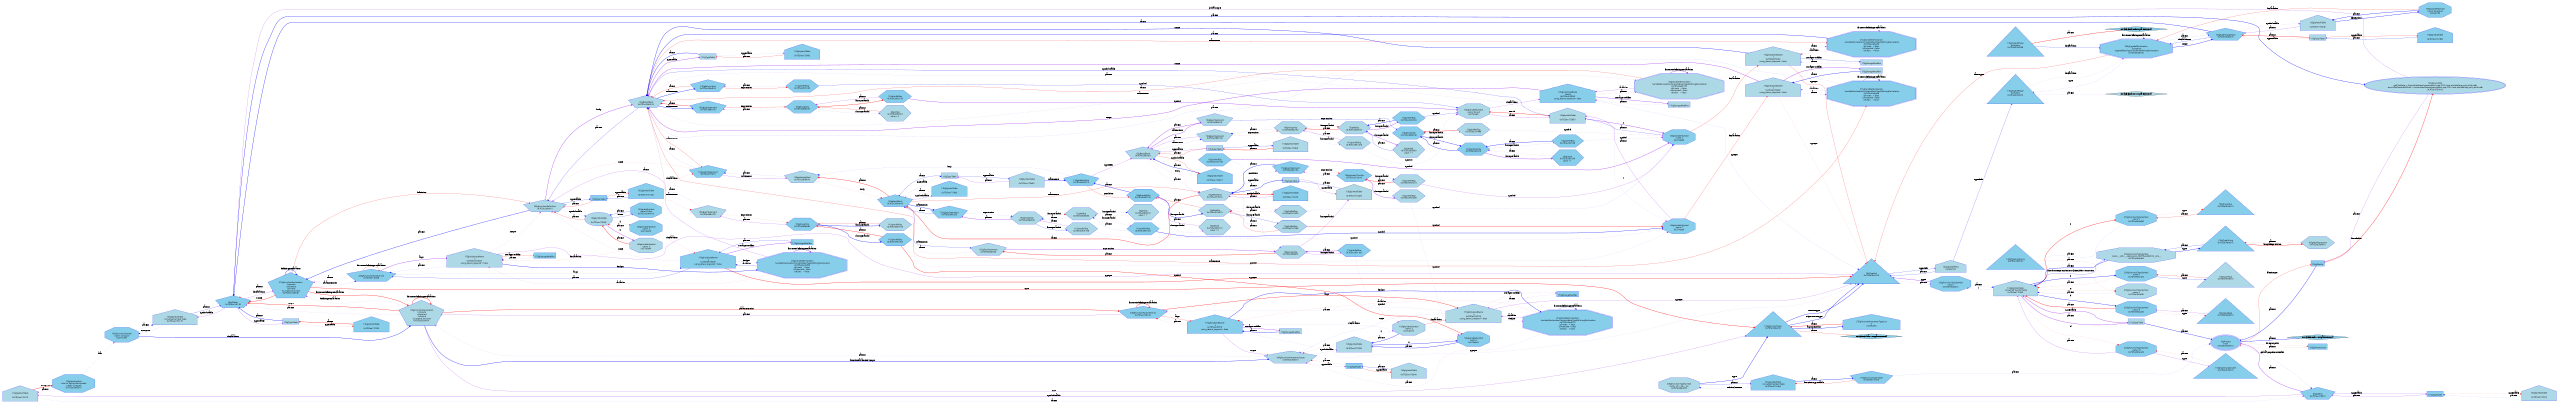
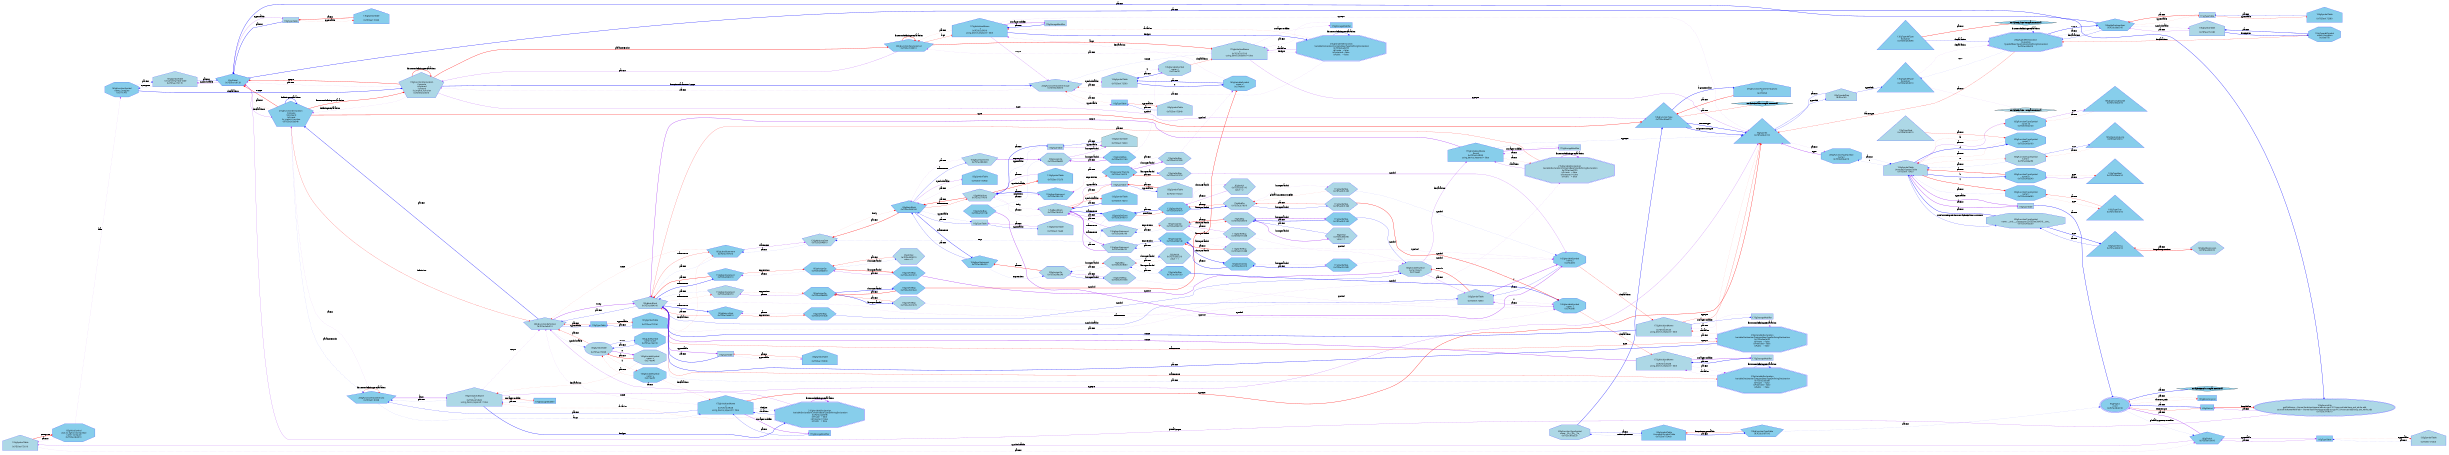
edge "20SgFunctionTypeSymbol name: L 0x7f25e366a0f0" -> "14SgTypeLongLong 0x7f25e35fc010": added, label "type"
node "8SgIntVal 0x7f25e28f2190 value = 1": removed
edge "13SgAdaExitStmt 0x7f25e2643010" -> "12SgBasicBlock 0x7f25e29642c0": label "typedefs" -> "parent"
edge "13SgSymbolTable 0x7f25ee172a60" -> "13SgAdaExitStmt 0x7f25e2643010": now "12SgBasicBlock 0x7f25e29642c0" -> "13SgAdaExitStmt 0x7f25e2643010"
edge "11SgVarRefExp 0x7f25e2931420" -> "7SgModOp 0x7f25e267a010": label "parent" -> "globalScopeAcrossFiles"
edge "10SgAssignOp 0x7f25e28bb240" -> "15SgExprStatement 0x7f25e288c250": color purple -> red
edge "10SgAssignOp 0x7f25e28bb1d0" -> "15SgExprStatement 0x7f25e288c1f0": added, label "parent"
edge "10SgAssignOp 0x7f25e28bb0f0" -> "15SgExprStatement 0x7f25e288c0d0": removed, label "parent"
edge "20SgFunctionTypeSymbol name: f 0x7f25e366a160" -> "11SgTypeFloat 0x7f25e3559010": removed, label "type"
